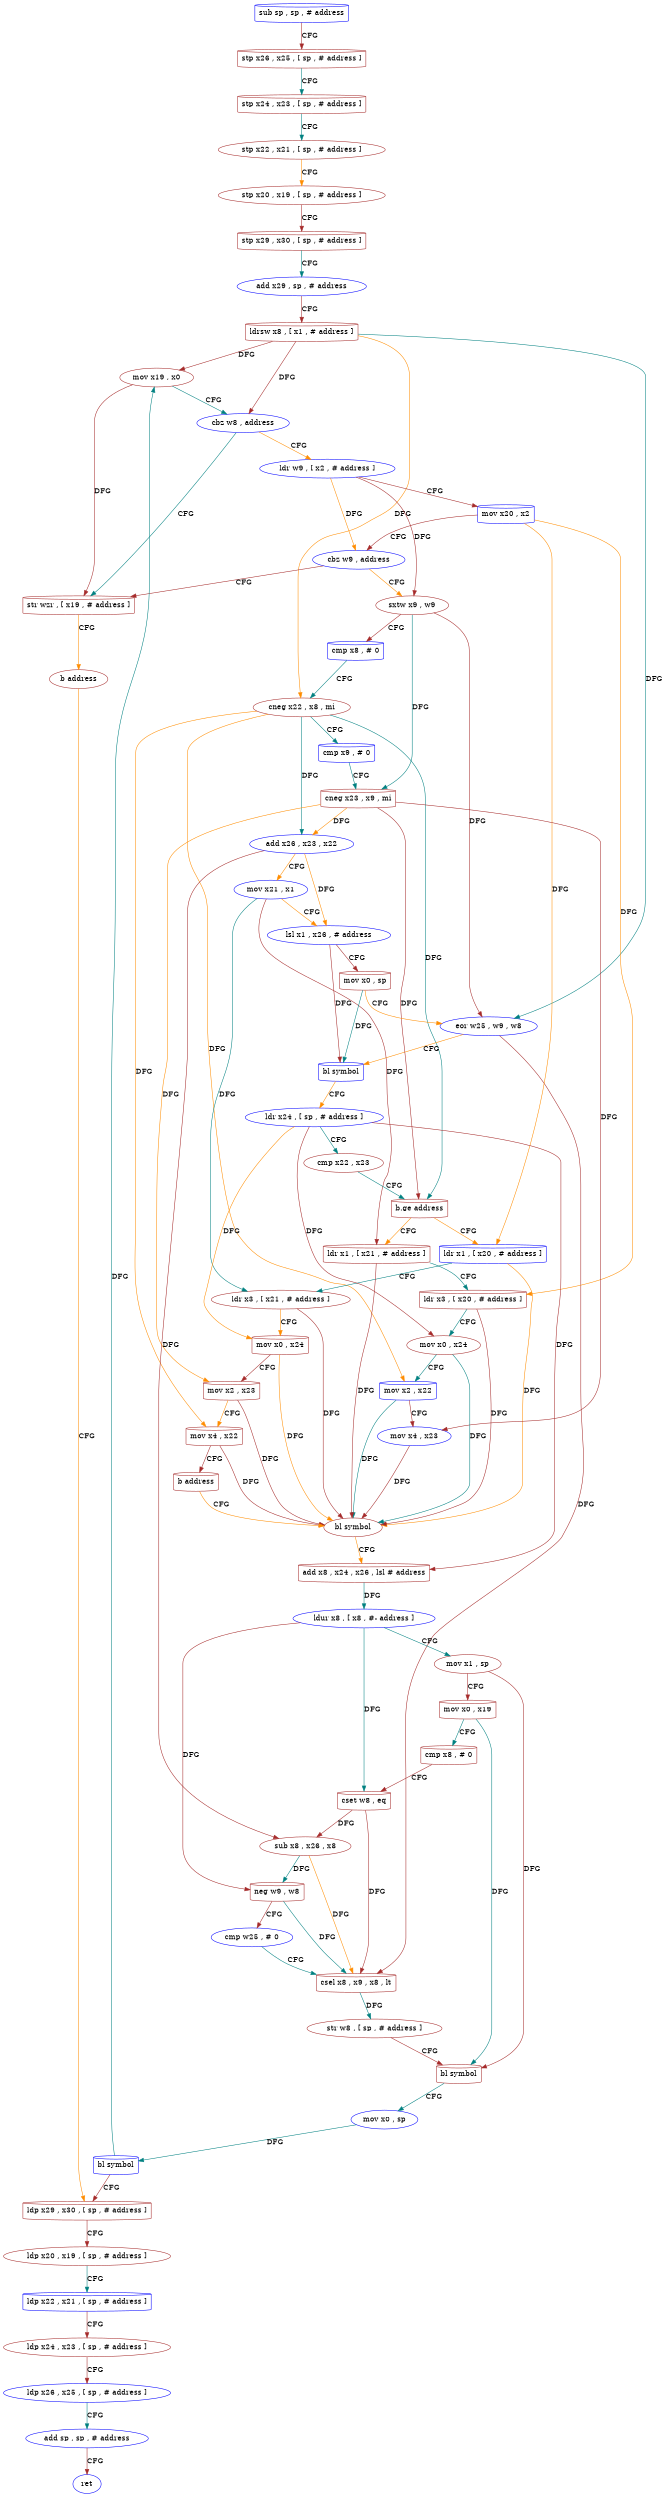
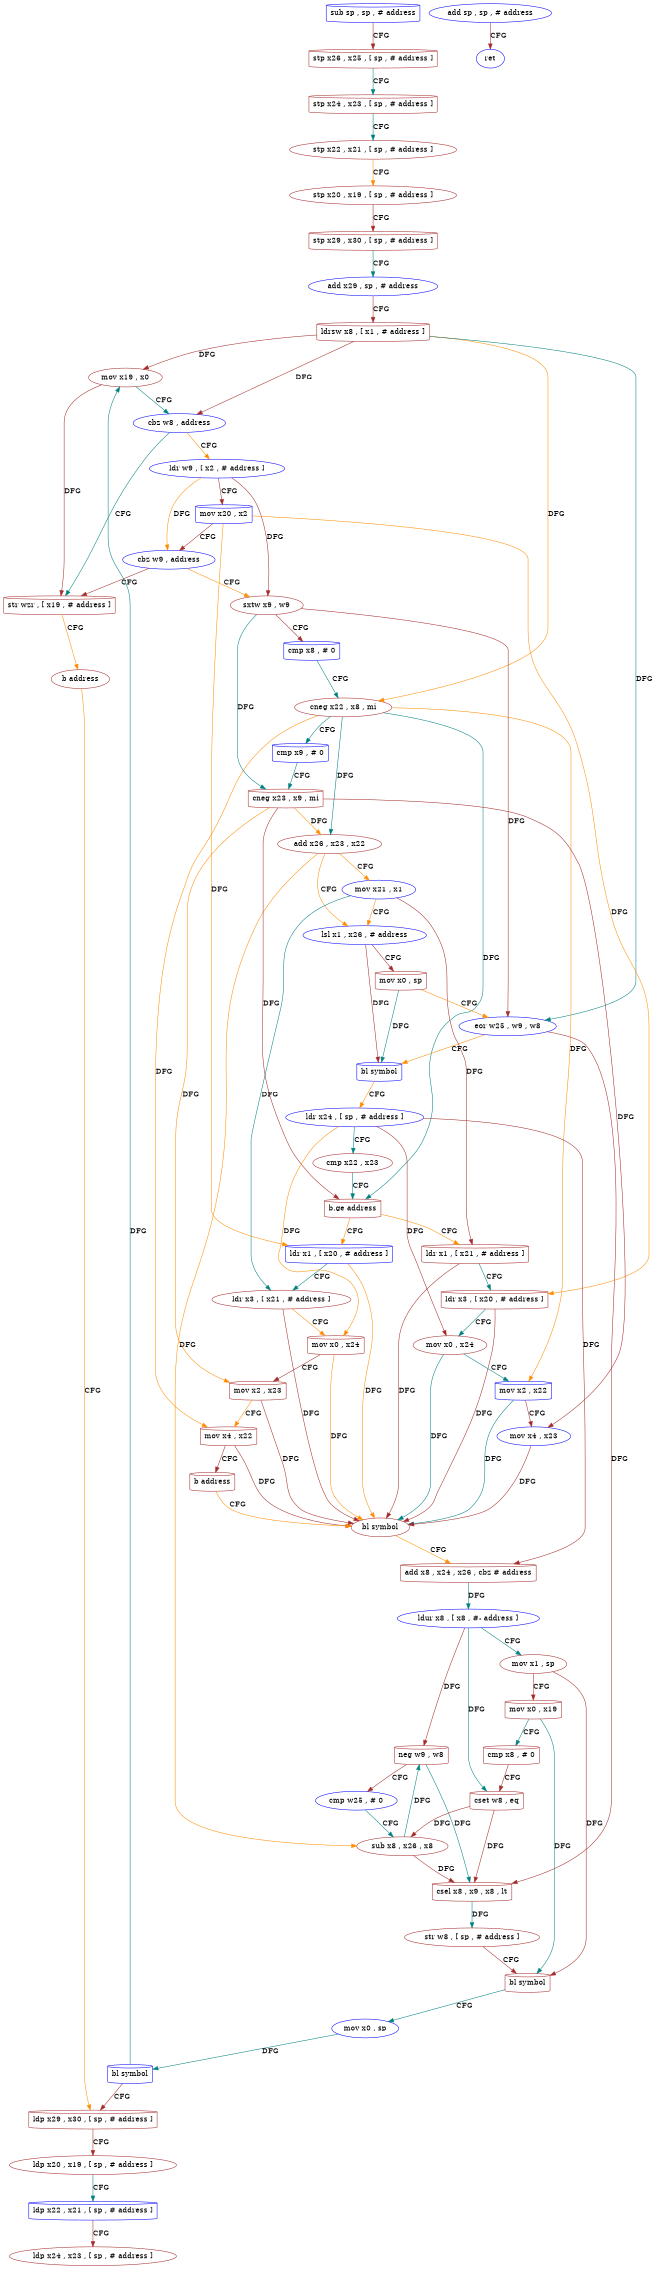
node "add x26 , x23 , x22": color blue -> brown
edge "add x26 , x23 , x22" -> "lsl x1 , x26 , # address": label "DFG" -> "CFG"
edge "add x26 , x23 , x22" -> "sub x8 , x26 , x8": color brown -> darkorange
node "add x8 , x24 , x26 , lsl # address": label "add x8 , x24 , x26 , lsl # address" -> "add x8 , x24 , x26 , cbz # address"
edge "sub x8 , x26 , x8" -> "csel x8 , x9 , x8 , lt": color darkorange -> brown
edge "cmp w25 , # 0" -> "csel x8 , x9 , x8 , lt": now "cmp w25 , # 0" -> "sub x8 , x26 , x8"
node "ldp x26 , x25 , [ sp , # address ]": removed
